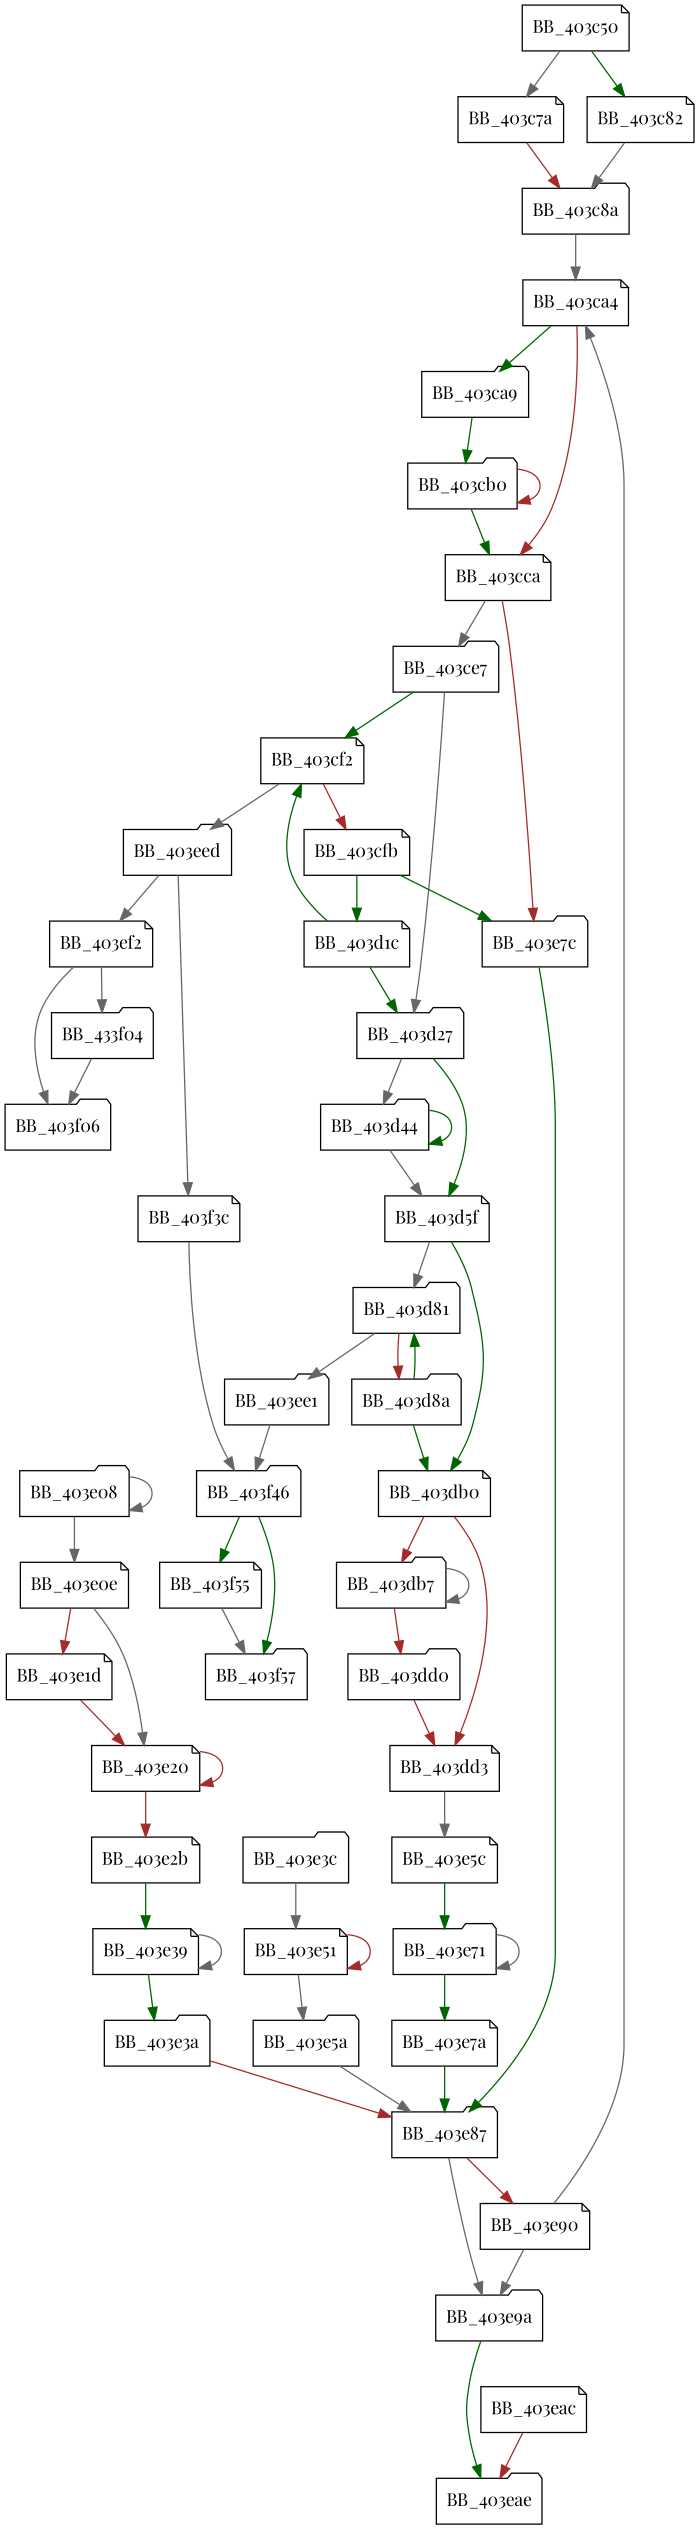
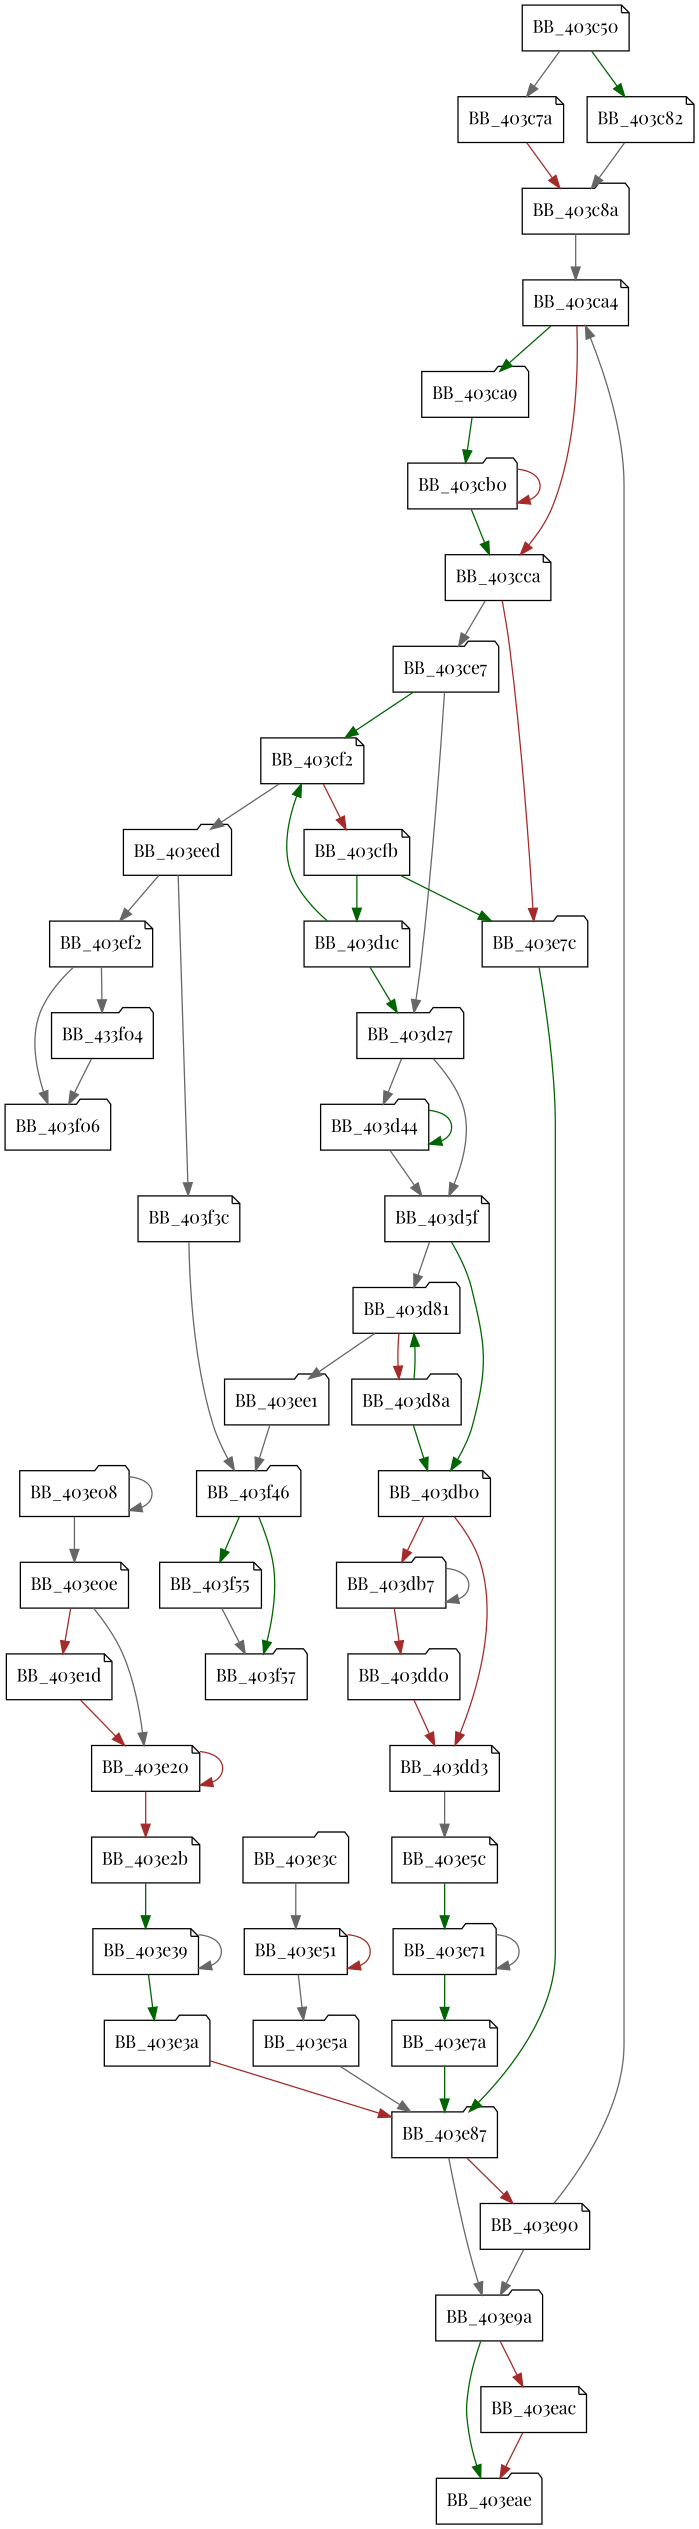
edge "BB_403d27" -> "BB_403d5f": color darkgreen -> gray40
edge "BB_403e9a" -> "BB_403eac": added
